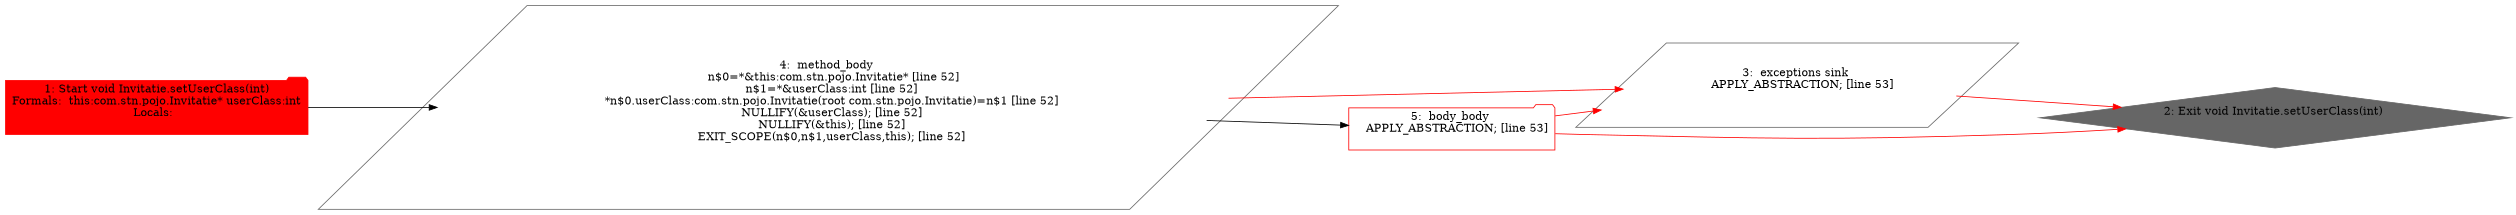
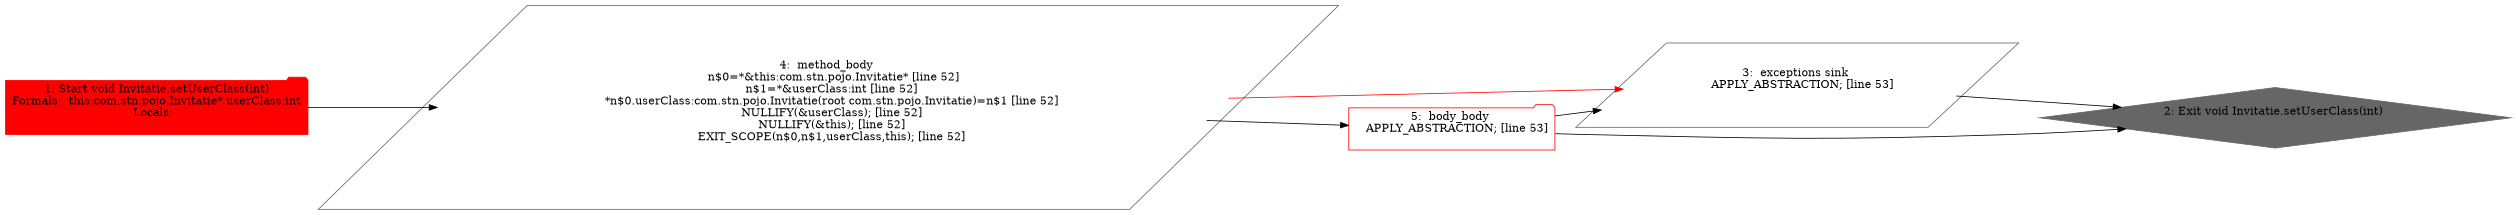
edge "3:  exceptions sink APPLY_ABSTRACTION; [line 53]" -> "2: Exit void Invitatie.setUserClass(int)": color red -> black
edge "5:  body_body APPLY_ABSTRACTION; [line 53]" -> "3:  exceptions sink APPLY_ABSTRACTION; [line 53]": color red -> black
edge "5:  body_body APPLY_ABSTRACTION; [line 53]" -> "2: Exit void Invitatie.setUserClass(int)": color red -> black
